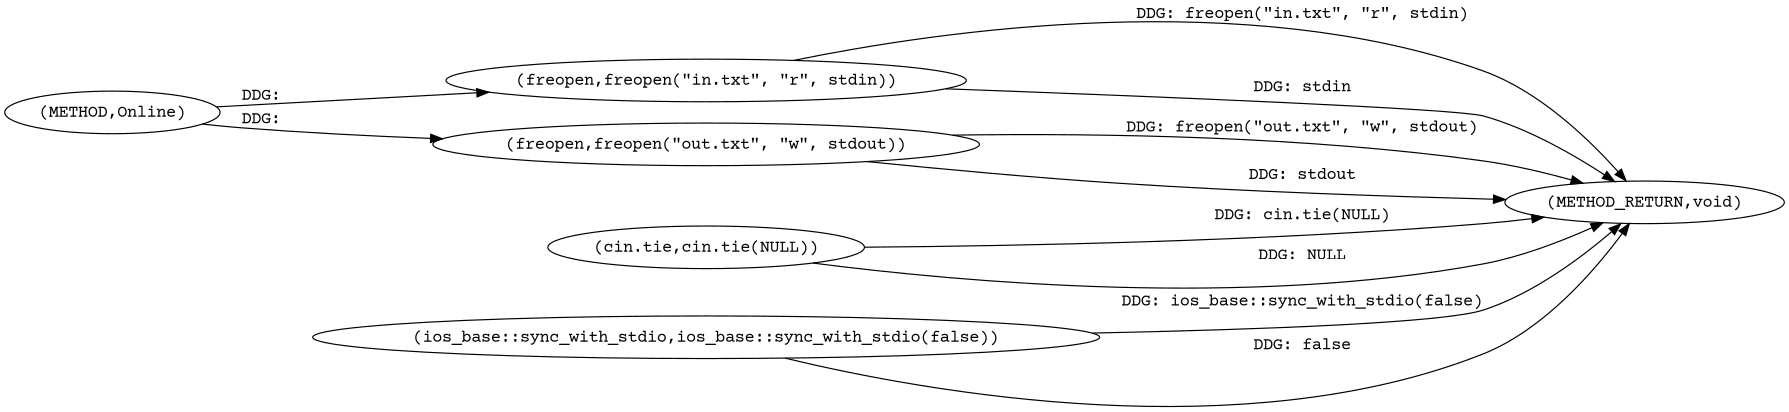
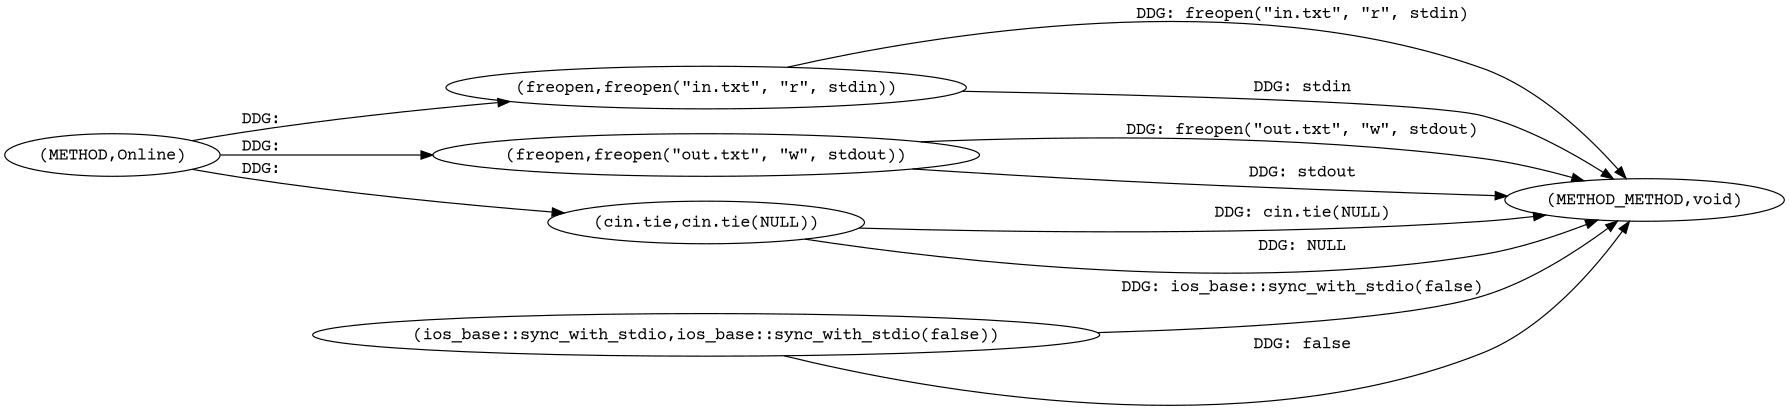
edge "(METHOD,Online)" -> "(cin.tie,cin.tie(NULL))": added, label "DDG:"
node "(METHOD_RETURN,void)": label "(METHOD_RETURN,void)" -> "(METHOD_METHOD,void)"
